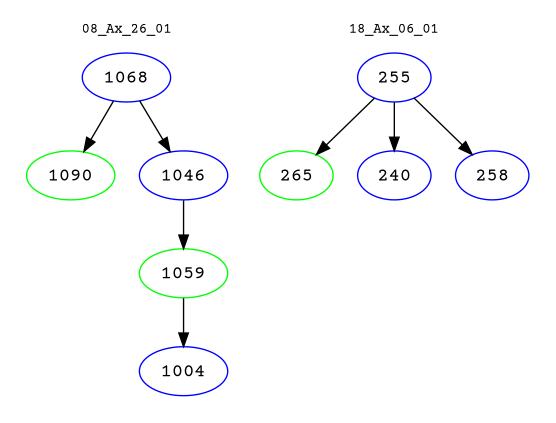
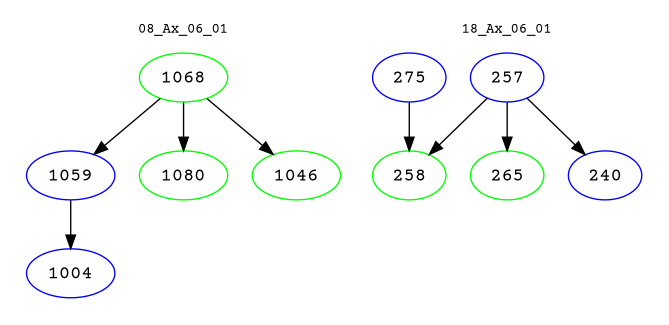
cluster "08_Ax_26_01": label "08_Ax_26_01" -> "08_Ax_06_01"
node "1068": color blue -> green
node "255": label "255" -> "257"
node "275": added
node "1090": label "1090" -> "1080"
node "1046": color blue -> green
node "258": color blue -> green
edge "1046" -> "1059": now "1068" -> "1059"
node "1059": color green -> blue
